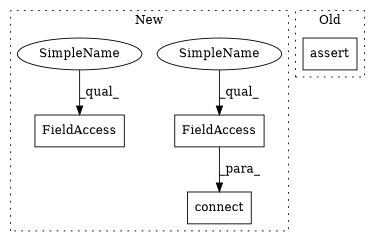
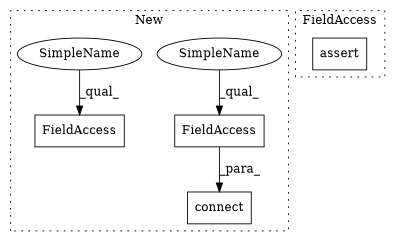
cluster "Old": label "Old" -> "FieldAccess"
